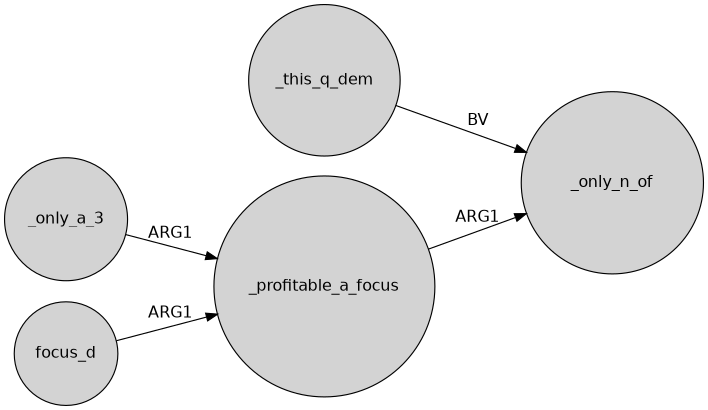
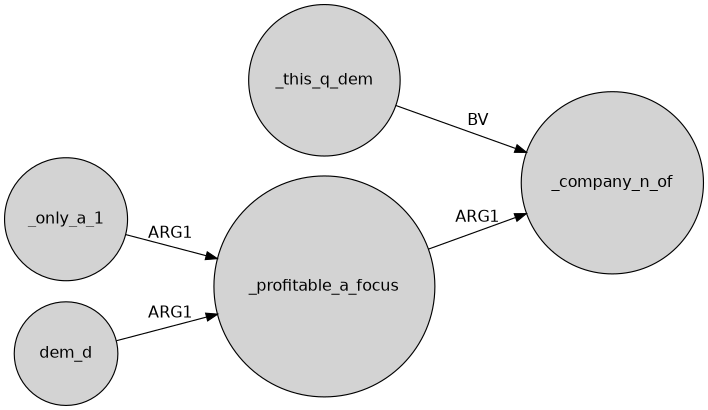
node "_only_n_of": label "_only_n_of" -> "_company_n_of"
node "_only_a_3": label "_only_a_3" -> "_only_a_1"
node "focus_d": label "focus_d" -> "dem_d"
